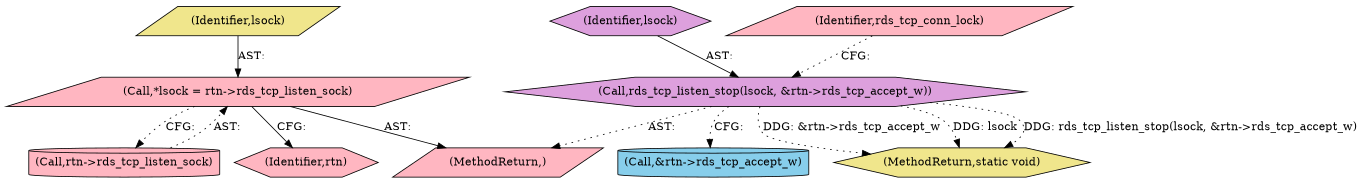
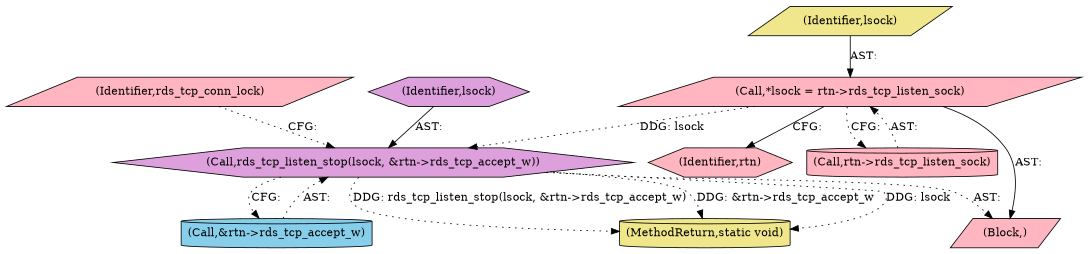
edge "(Call,*lsock = rtn->rds_tcp_listen_sock)" -> "(Call,rds_tcp_listen_stop(lsock, &rtn->rds_tcp_accept_w))": added, label "DDG: lsock"
node "(MethodReturn,)": label "(MethodReturn,)" -> "(Block,)"
node "(MethodReturn,static void)": shape hexagon -> cylinder
edge "(Call,&rtn->rds_tcp_accept_w)" -> "(Call,rds_tcp_listen_stop(lsock, &rtn->rds_tcp_accept_w))": added, label "AST:"
